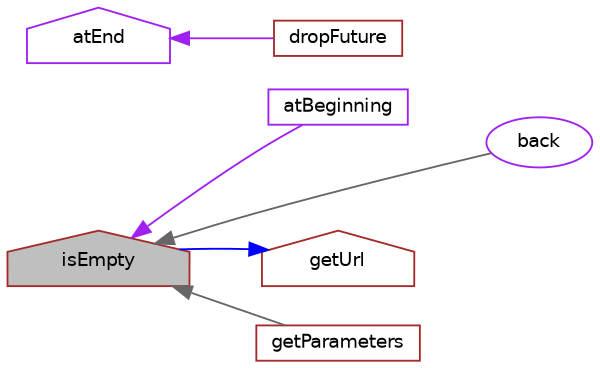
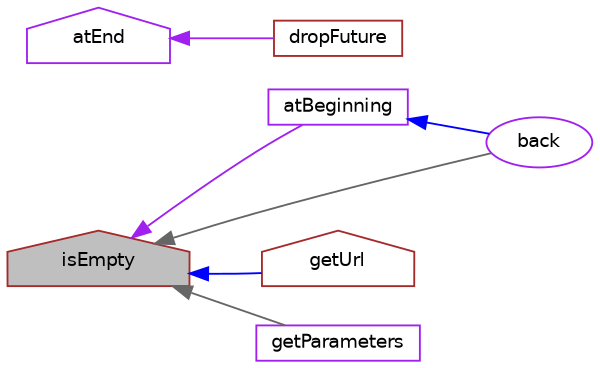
edge "back" -> "atBeginning": added
edge "isEmpty" -> "getUrl": reversed
node "getParameters": color brown -> purple
